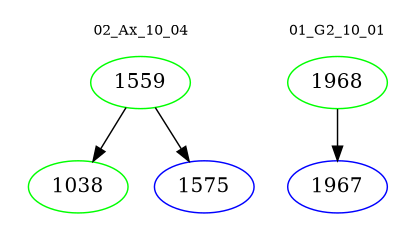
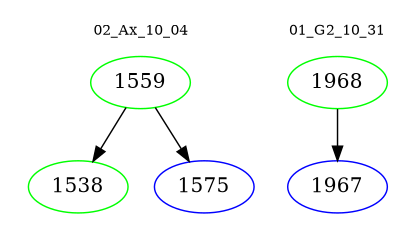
cluster "01_G2_10_01": label "01_G2_10_01" -> "01_G2_10_31"
node "1038": label "1038" -> "1538"
